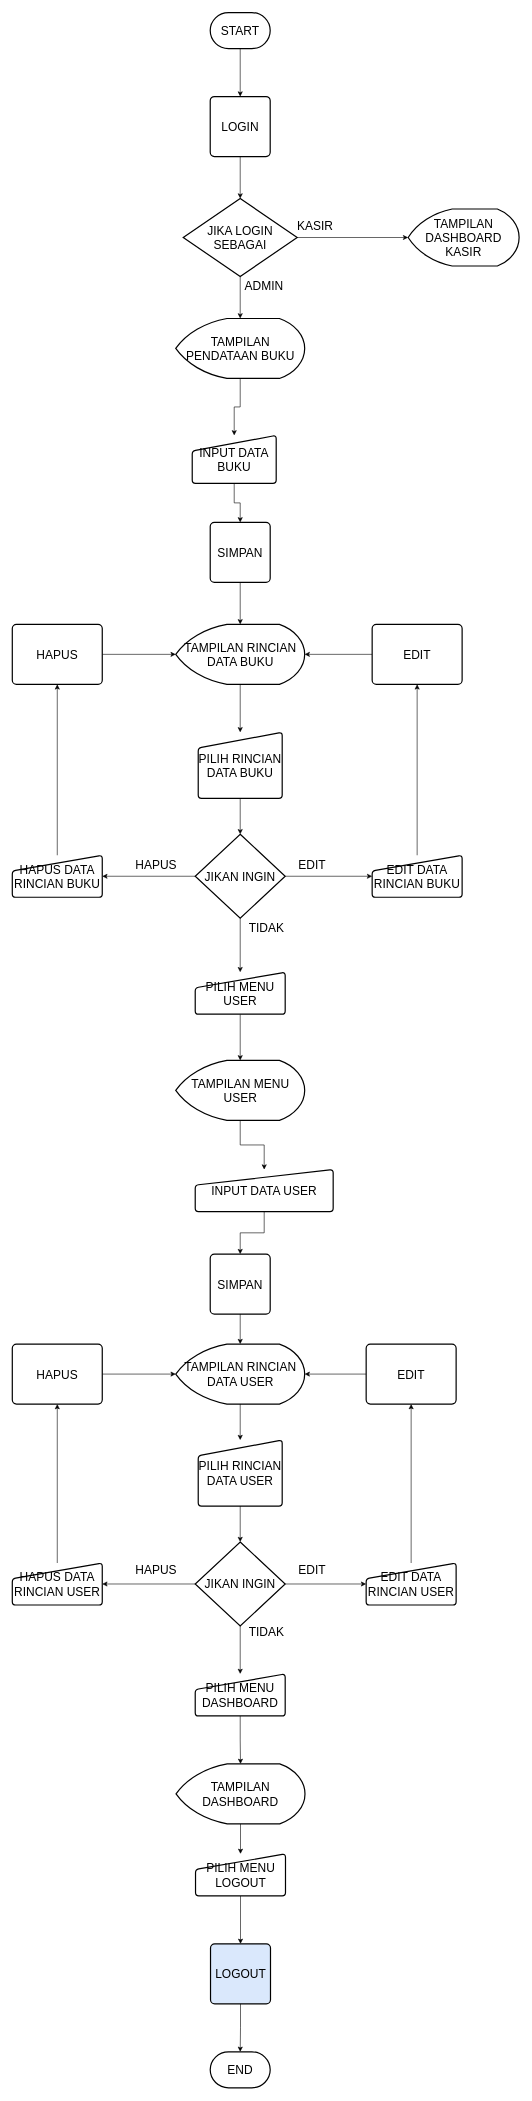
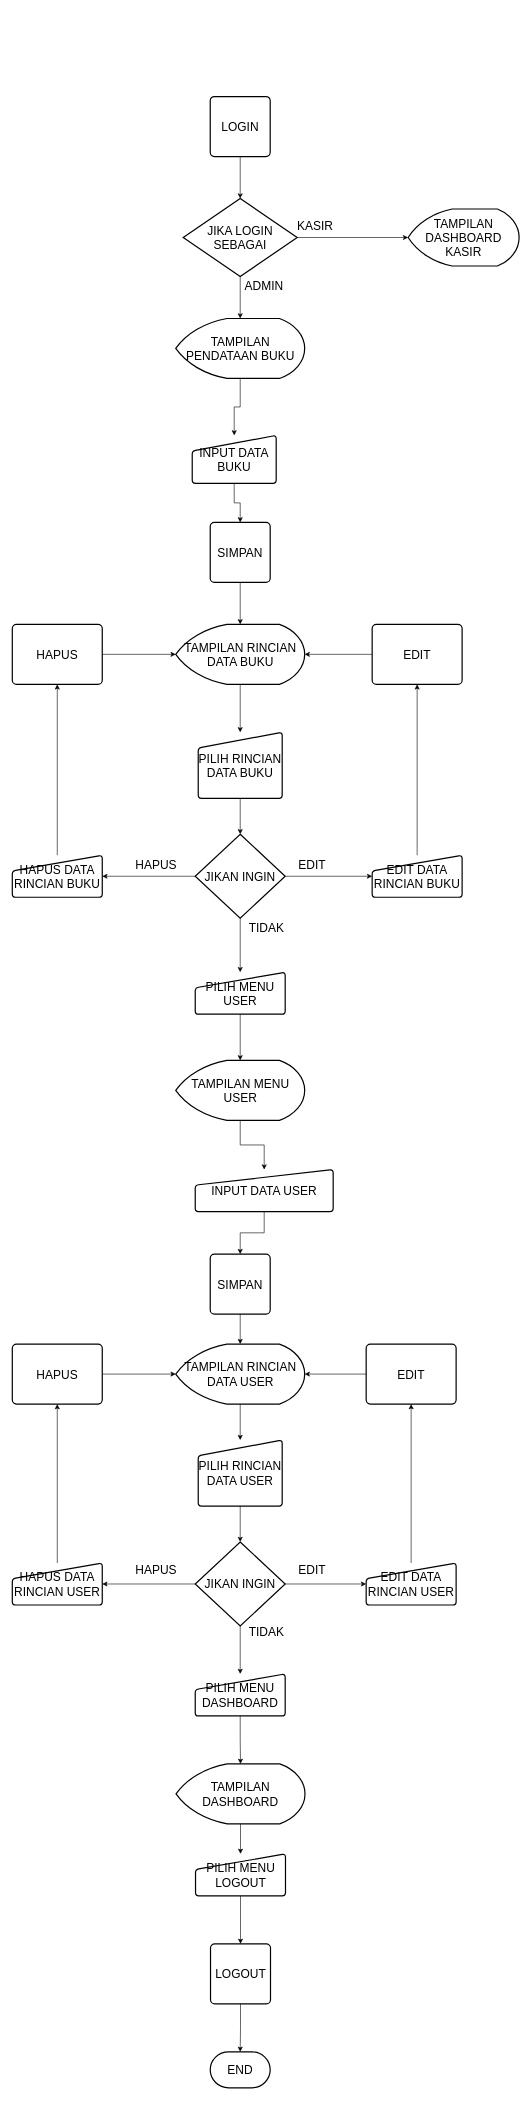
node "START": removed
edge "START" -> "LOGIN": removed
node "LOGOUT": fillcolor #dae8fc -> #ffffff
